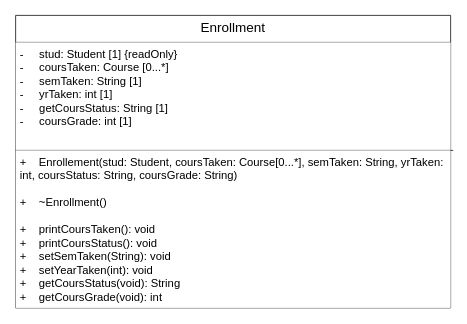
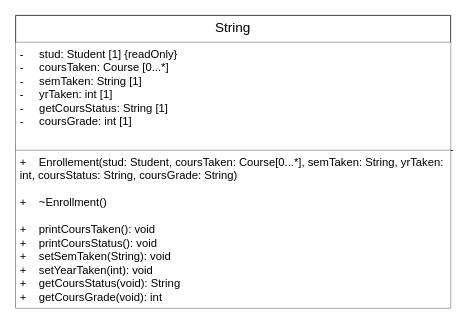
node "Enrollment": label "Enrollment" -> "String"
